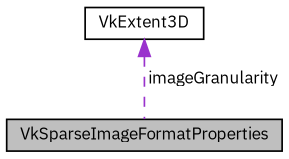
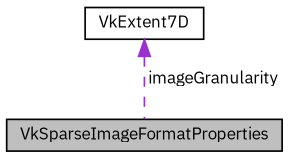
node "VkExtent3D": label "VkExtent3D" -> "VkExtent7D"
